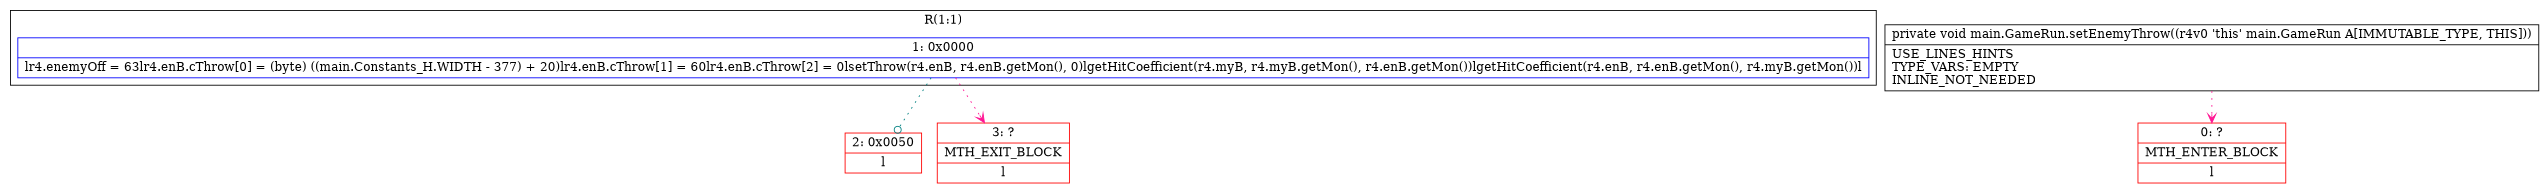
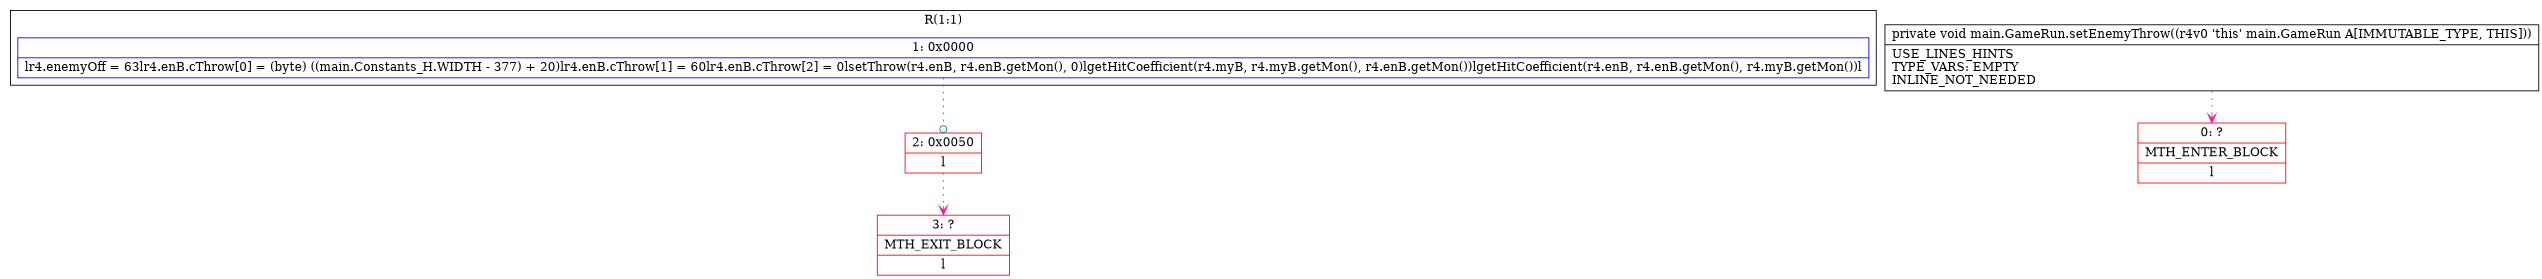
edge "1: 0x0000" -> "3: ?": now "2: 0x0050" -> "3: ?"
